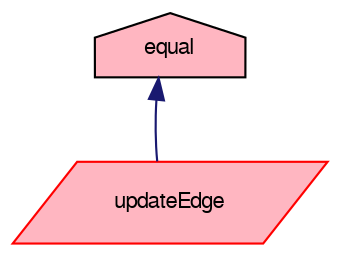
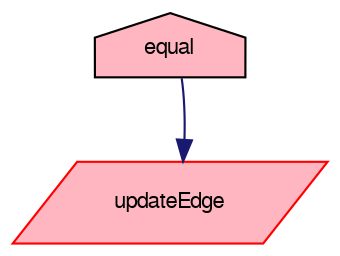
edge "updateEdge" -> "equal": reversed
